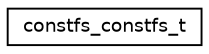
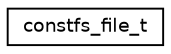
node "constfs_constfs_t": label "constfs_constfs_t" -> "constfs_file_t"
